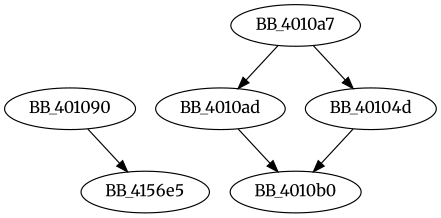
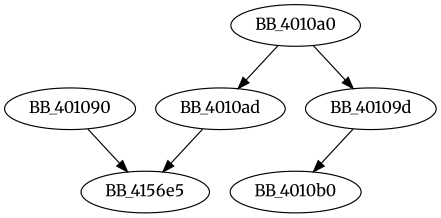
node "BB_4010a7": label "BB_4010a7" -> "BB_4010a0"
node "BB_40104d": label "BB_40104d" -> "BB_40109d"
edge "BB_4010ad" -> "BB_4010b0": now "BB_4010ad" -> "BB_4156e5"
